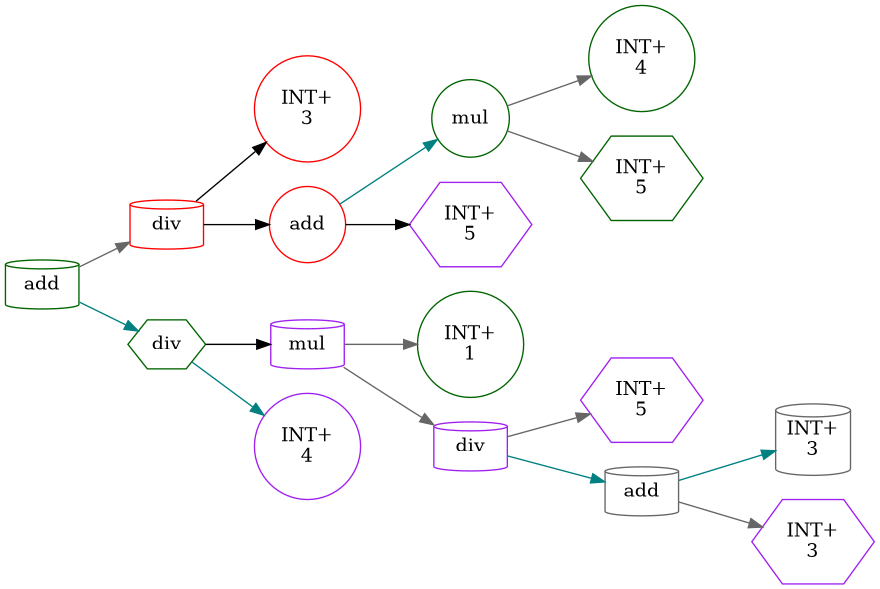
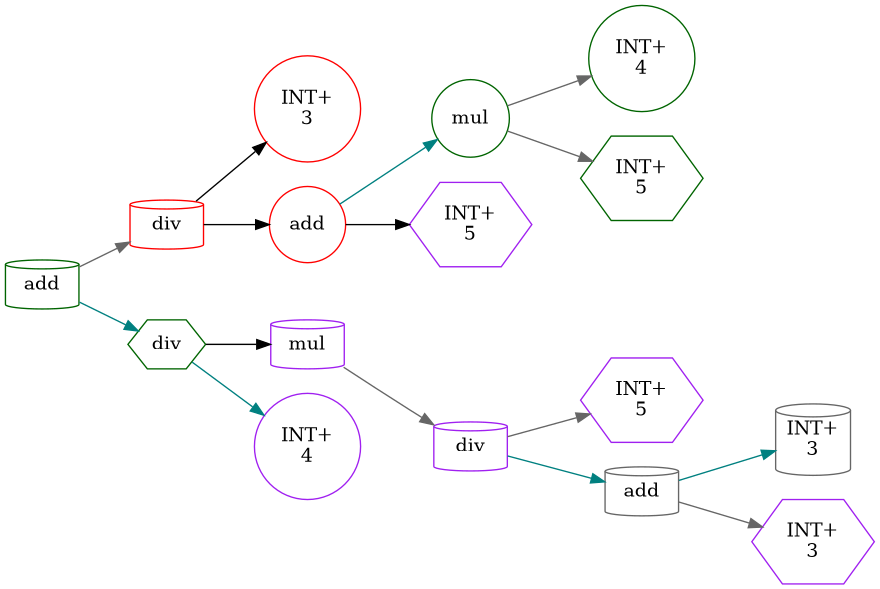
node "INT+ 1": removed
